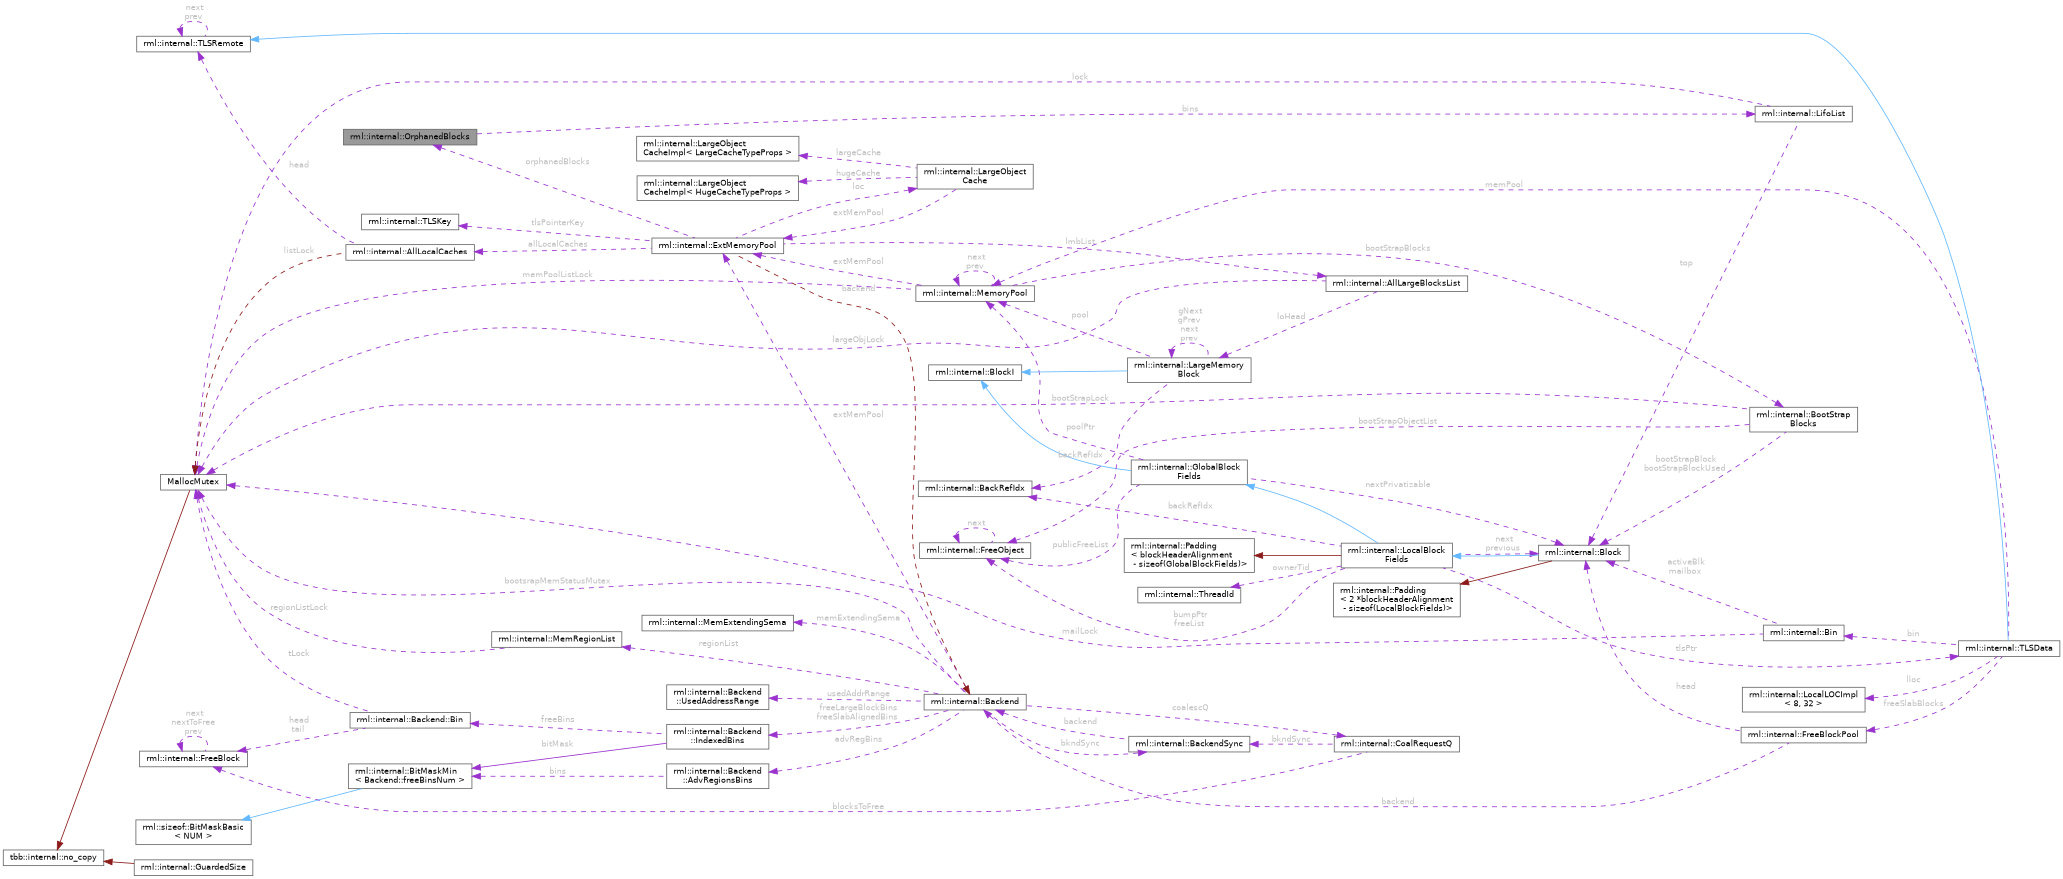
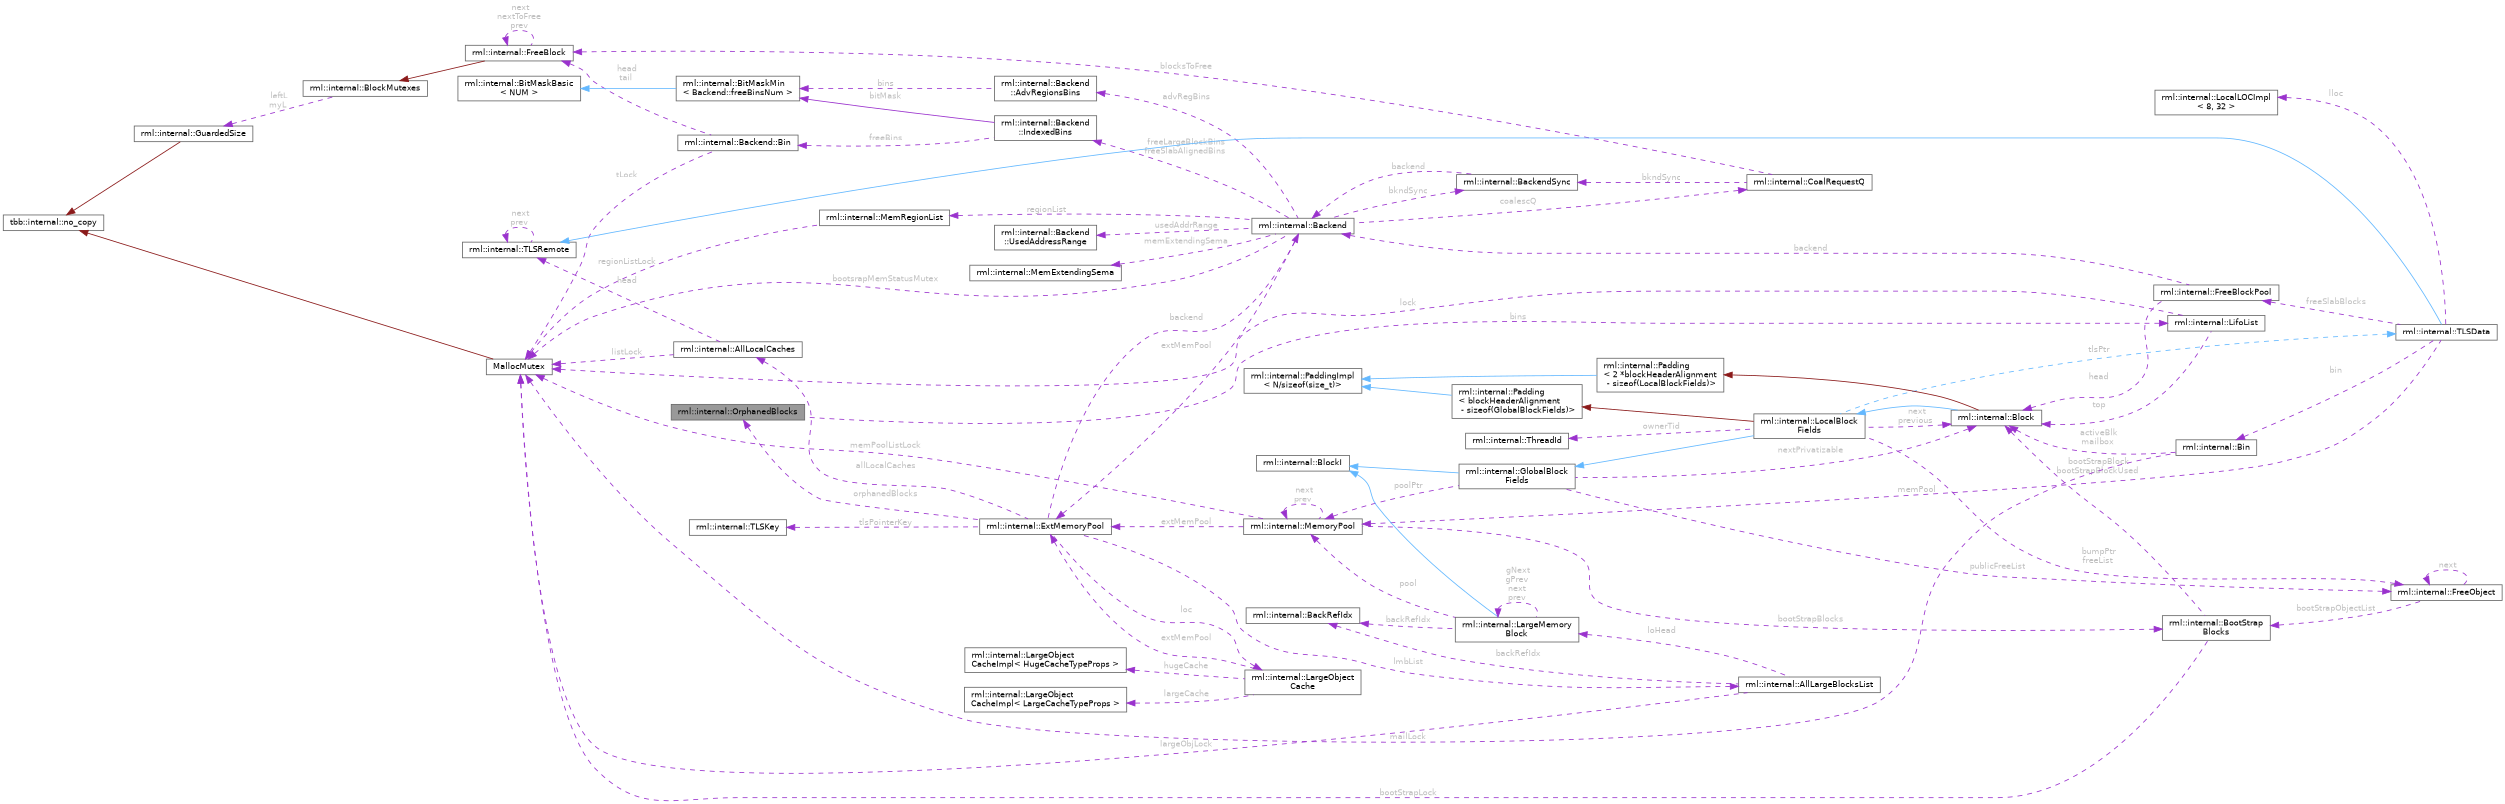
node "rml::internal::BlockMutexes": added
edge "rml::internal::AllLocalCaches" -> "MallocMutex": color firebrick4 -> darkorchid3
node "rml::internal::PaddingImpl < N/sizeof(size_t)>": added
edge "rml::internal::ExtMemoryPool" -> "rml::internal::Backend": color firebrick4 -> darkorchid3
edge "rml::internal::BootStrap Blocks" -> "rml::internal::FreeObject": reversed
edge "rml::internal::LocalBlock Fields" -> "rml::internal::BackRefIdx": now "rml::internal::AllLargeBlocksList" -> "rml::internal::BackRefIdx"
edge "rml::internal::LocalBlock Fields" -> "rml::internal::TLSData": color darkorchid3 -> steelblue1
node "rml::sizeof::BitMaskBasic < NUM >": label "rml::sizeof::BitMaskBasic < NUM >" -> "rml::internal::BitMaskBasic < NUM >"
